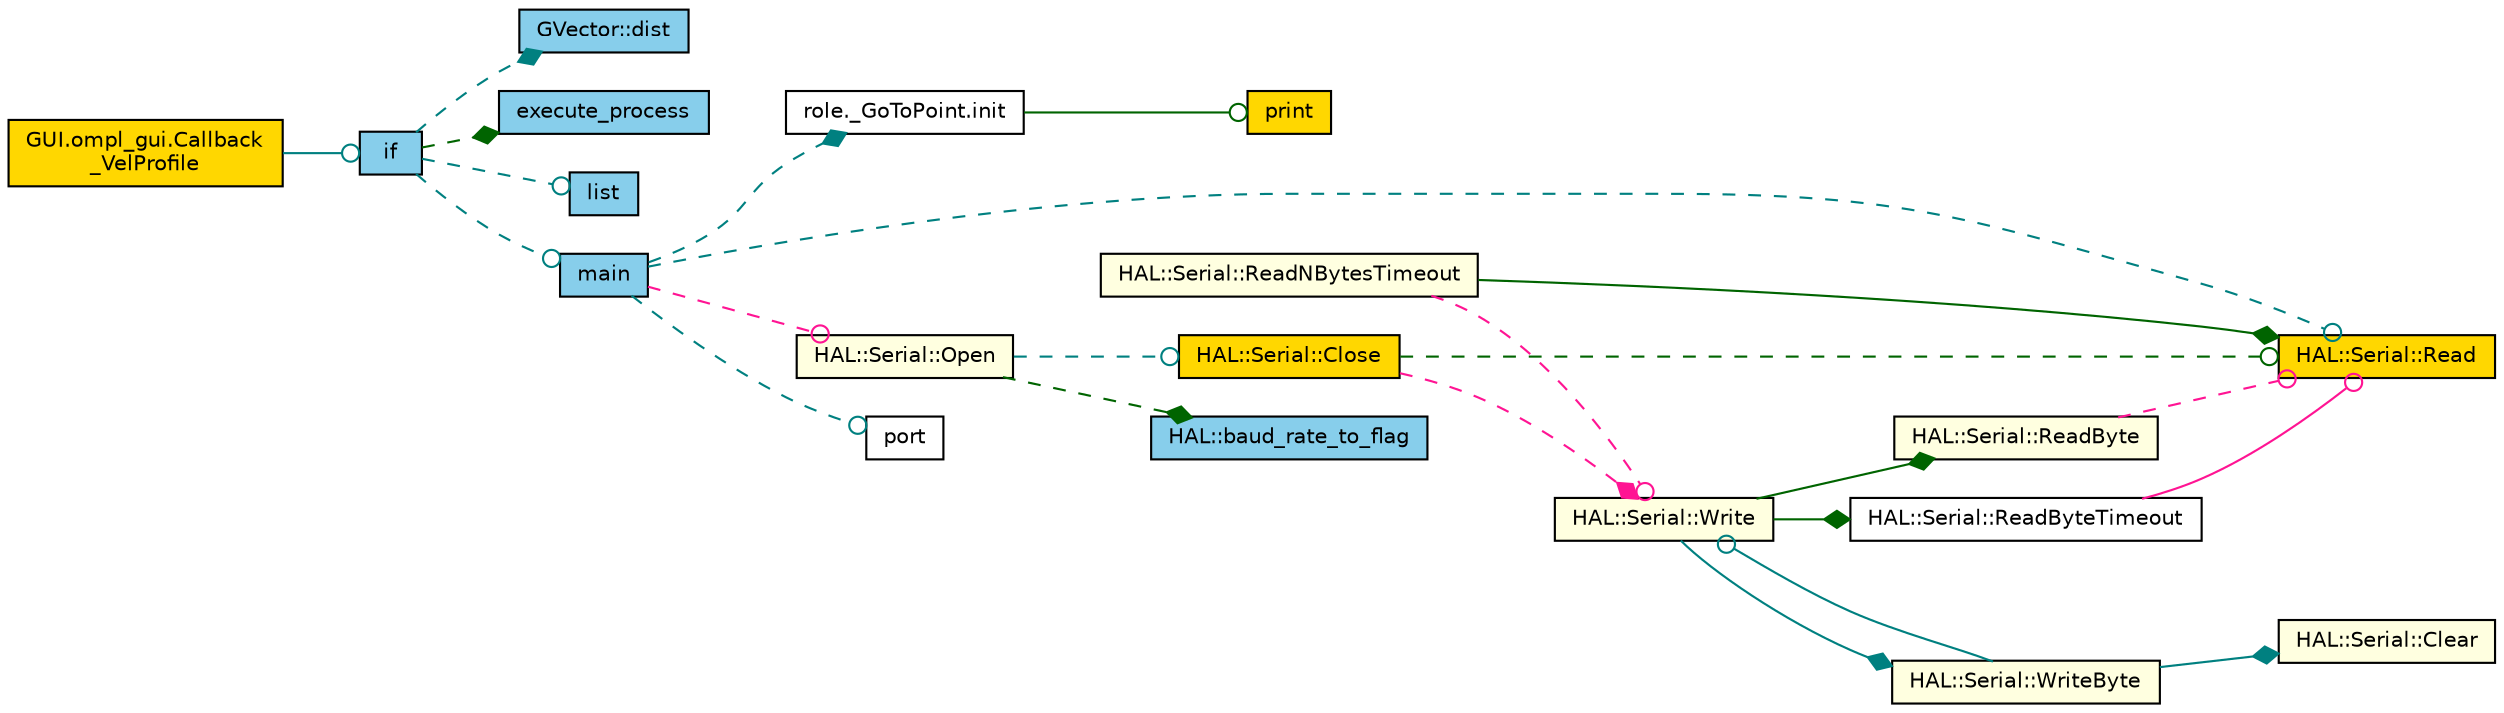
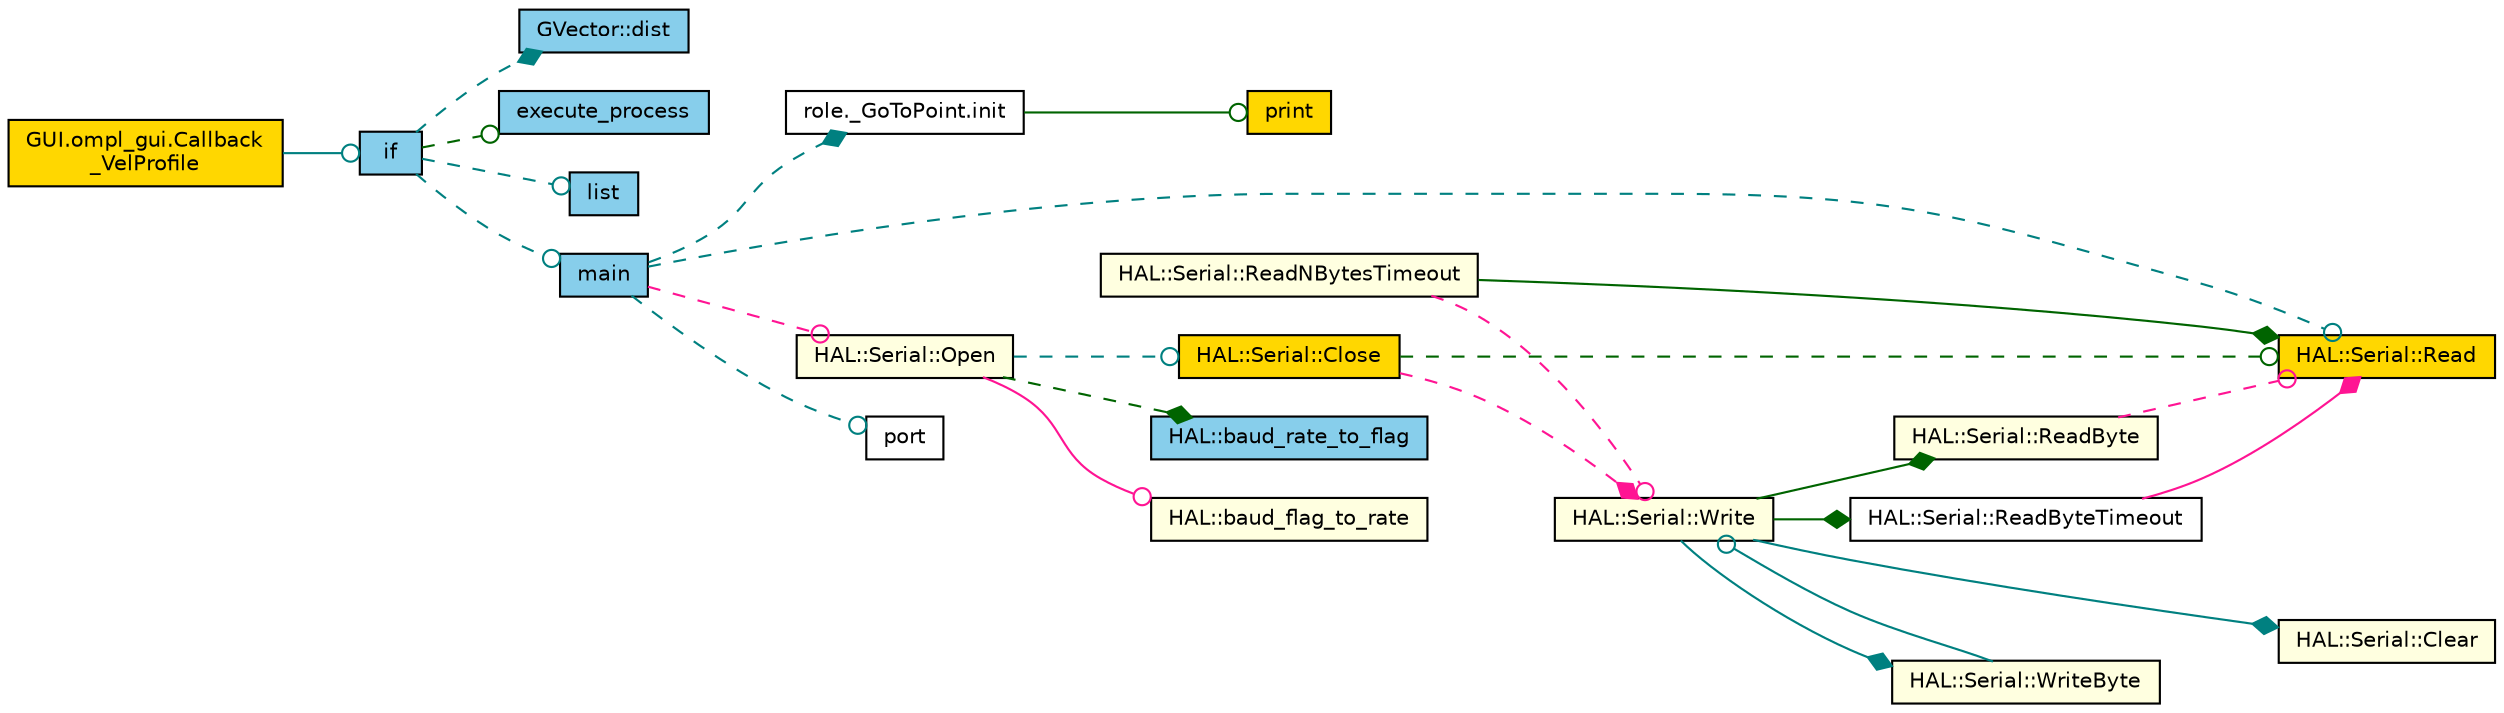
edge "if" -> "execute_process": arrowhead diamond -> odot
edge "HAL::Serial::ReadByteTimeout" -> "HAL::Serial::Read": arrowhead odot -> diamond
node "HAL::baud_flag_to_rate": added
edge "HAL::Serial::WriteByte" -> "HAL::Serial::Clear": now "HAL::Serial::Write" -> "HAL::Serial::Clear"
